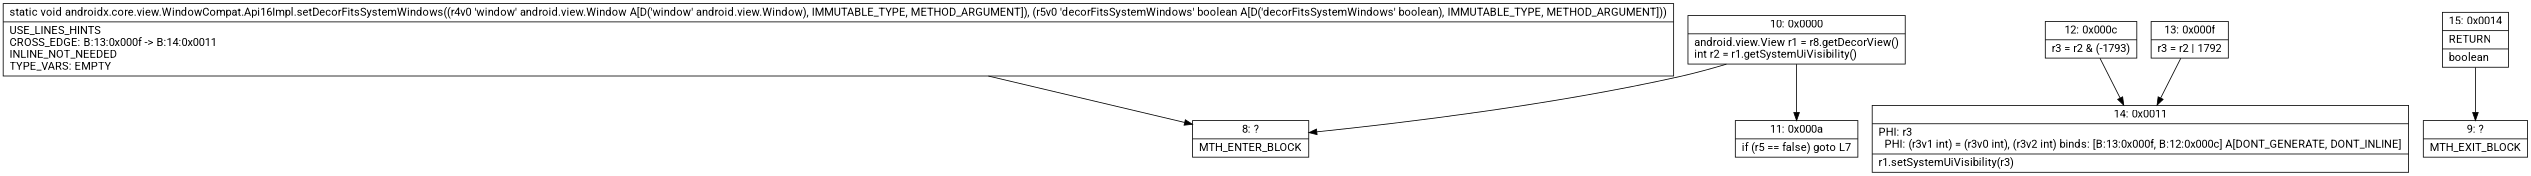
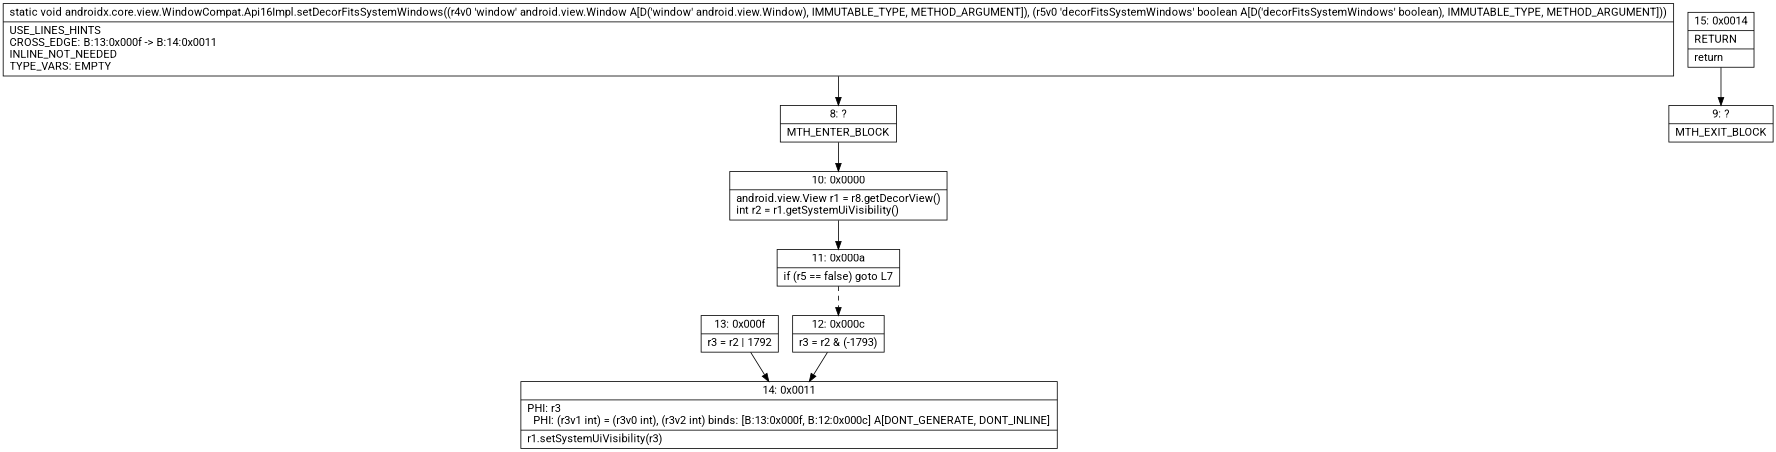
node "15: 0x0014": text "boolean" -> "return"
edge "10: 0x0000" -> "8: ?": reversed
edge "11: 0x000a" -> "12: 0x000c": added
